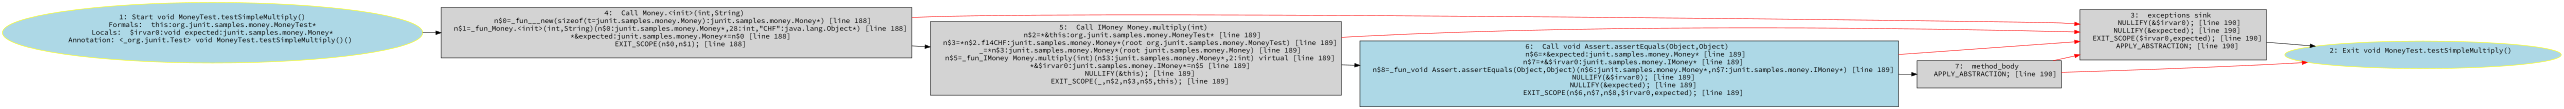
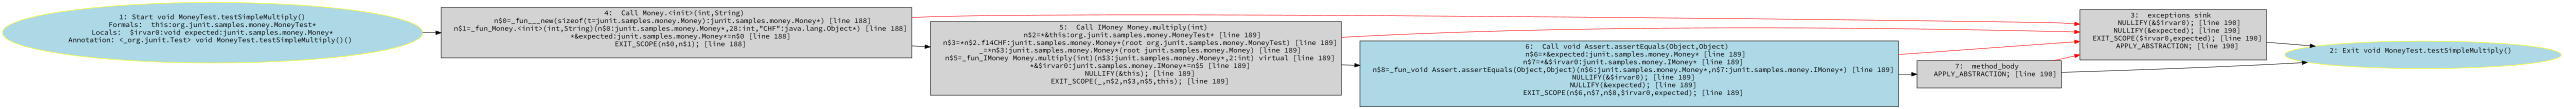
edge "7:  method_body APPLY_ABSTRACTION; [line 190]" -> "2: Exit void MoneyTest.testSimpleMultiply()": color red -> black
